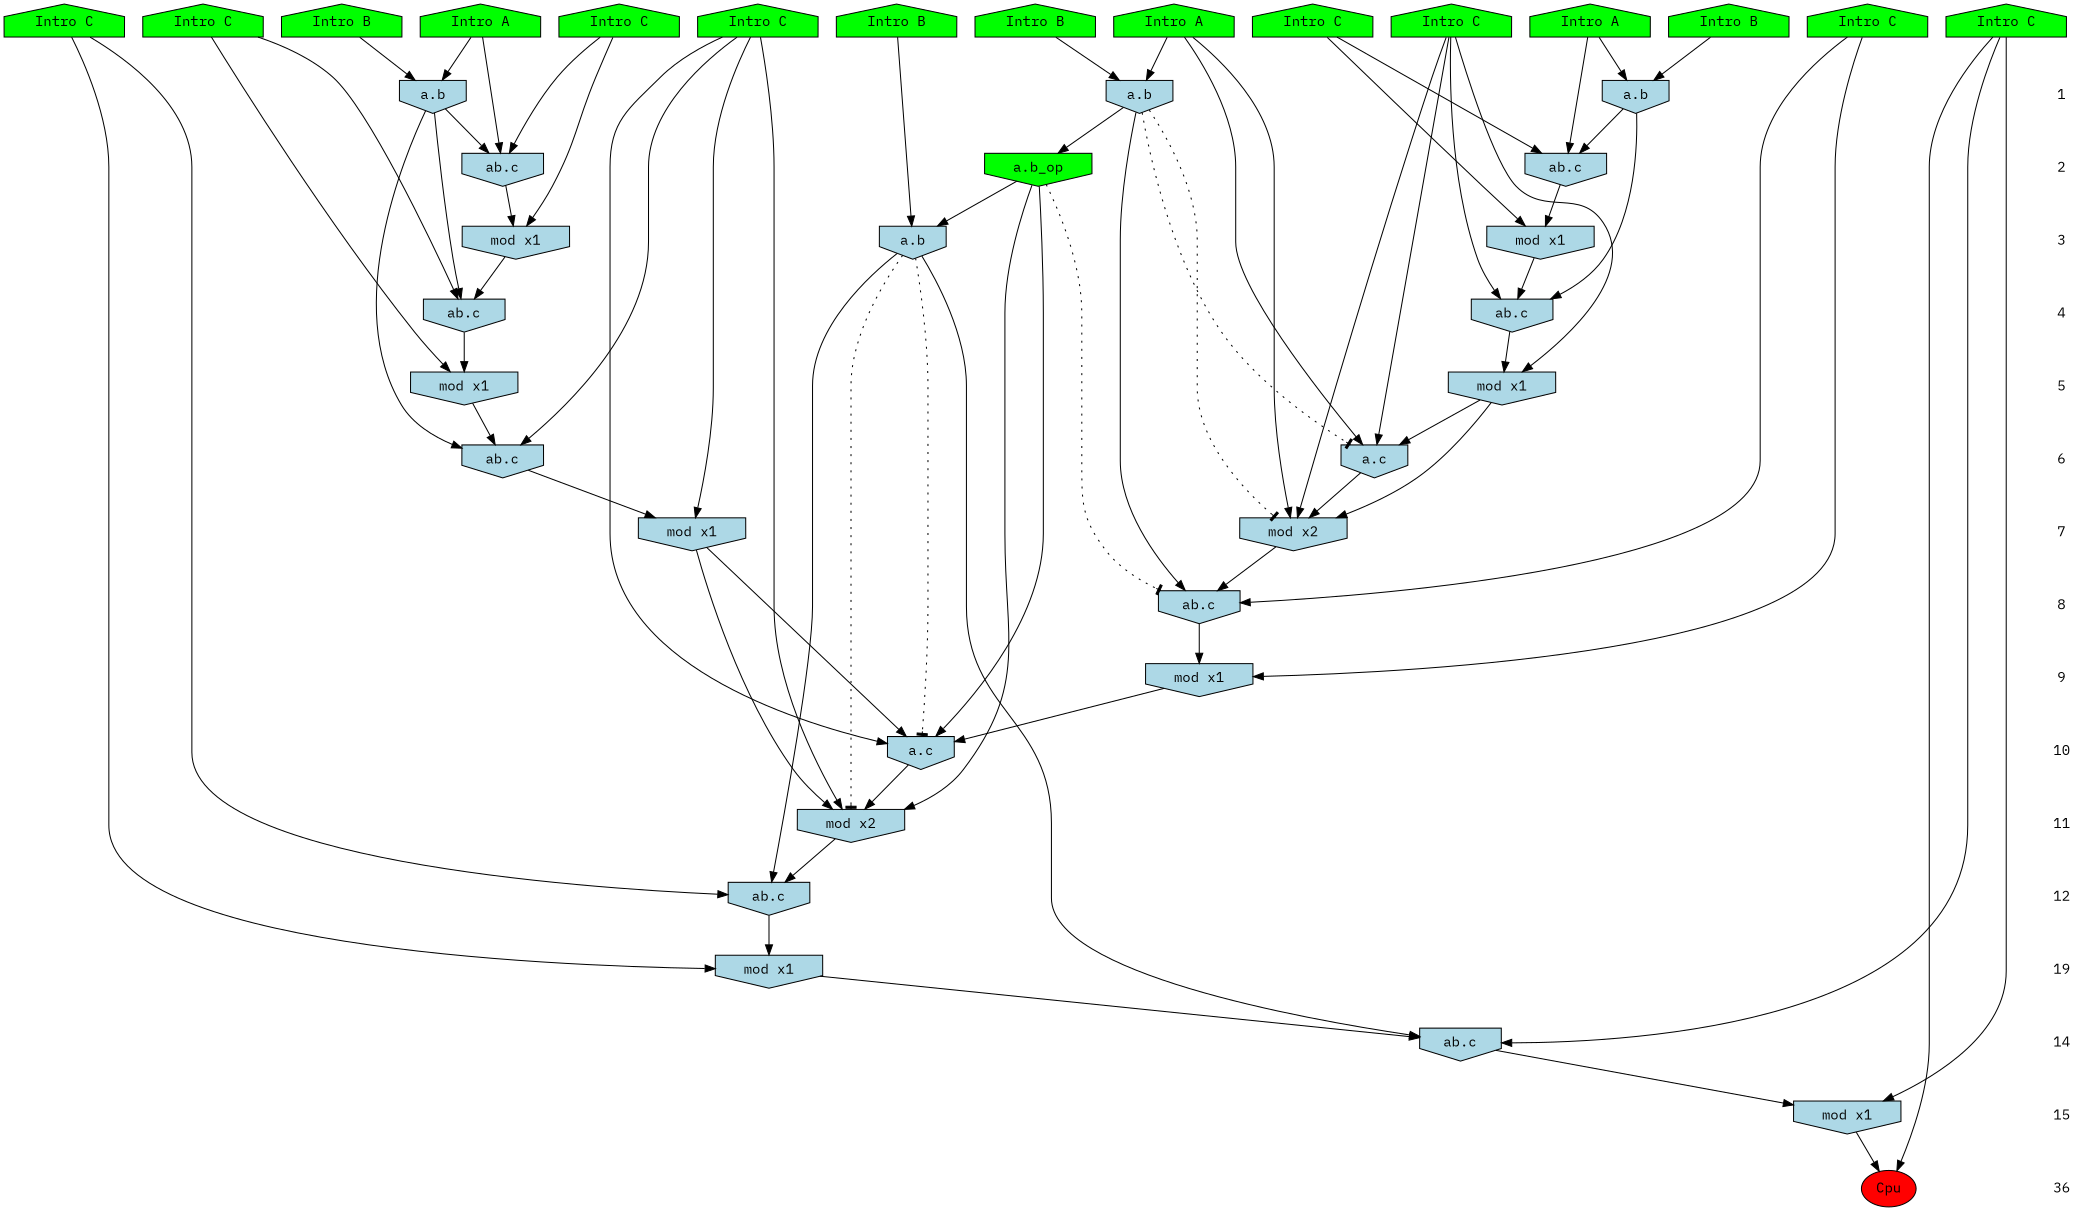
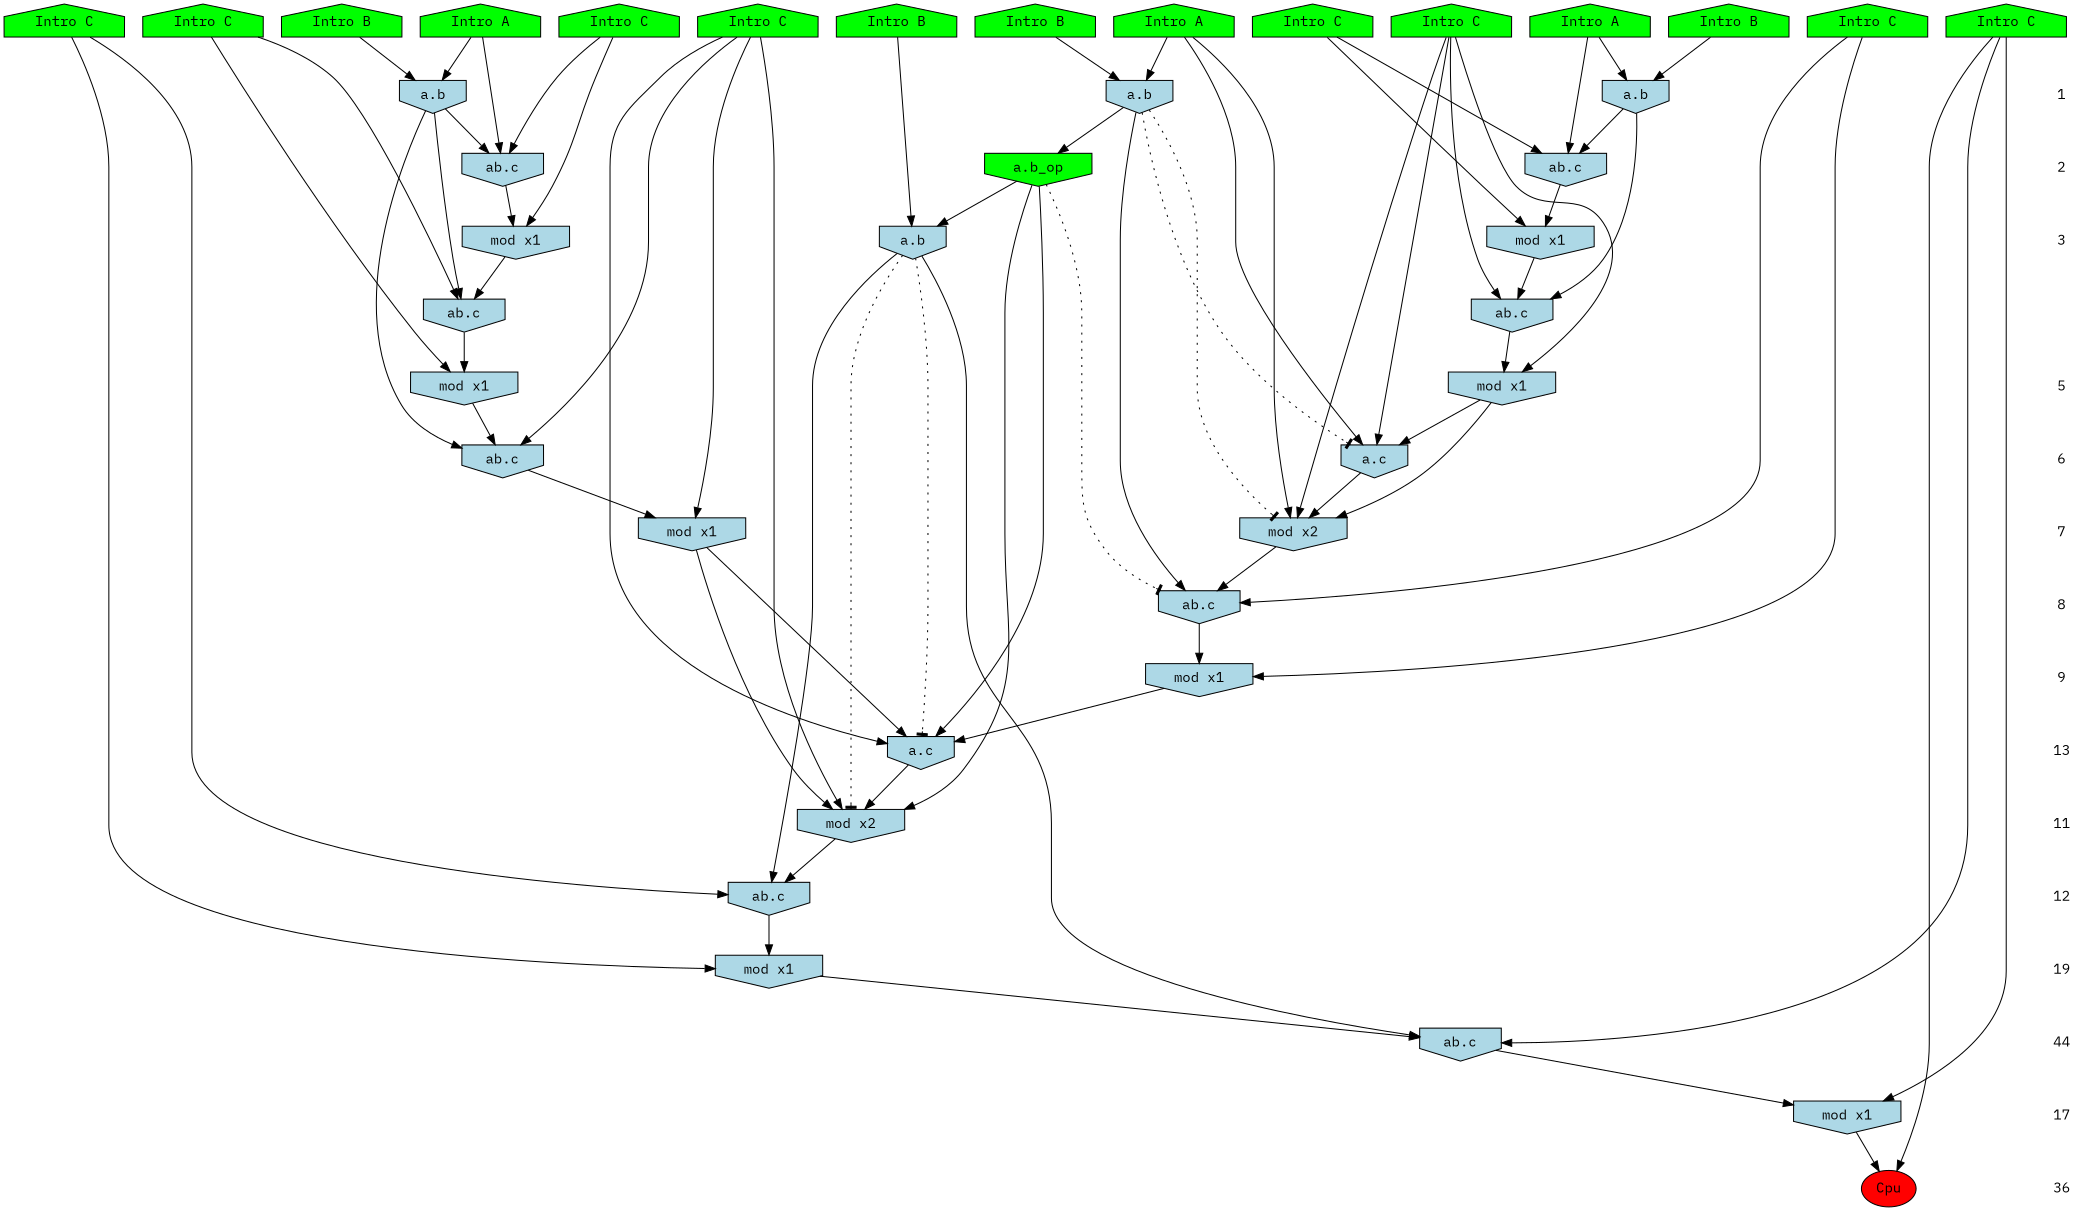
node "4": removed
node "10": label "10" -> "13"
node "14": label "14" -> "44"
node "15": label "15" -> "17"
